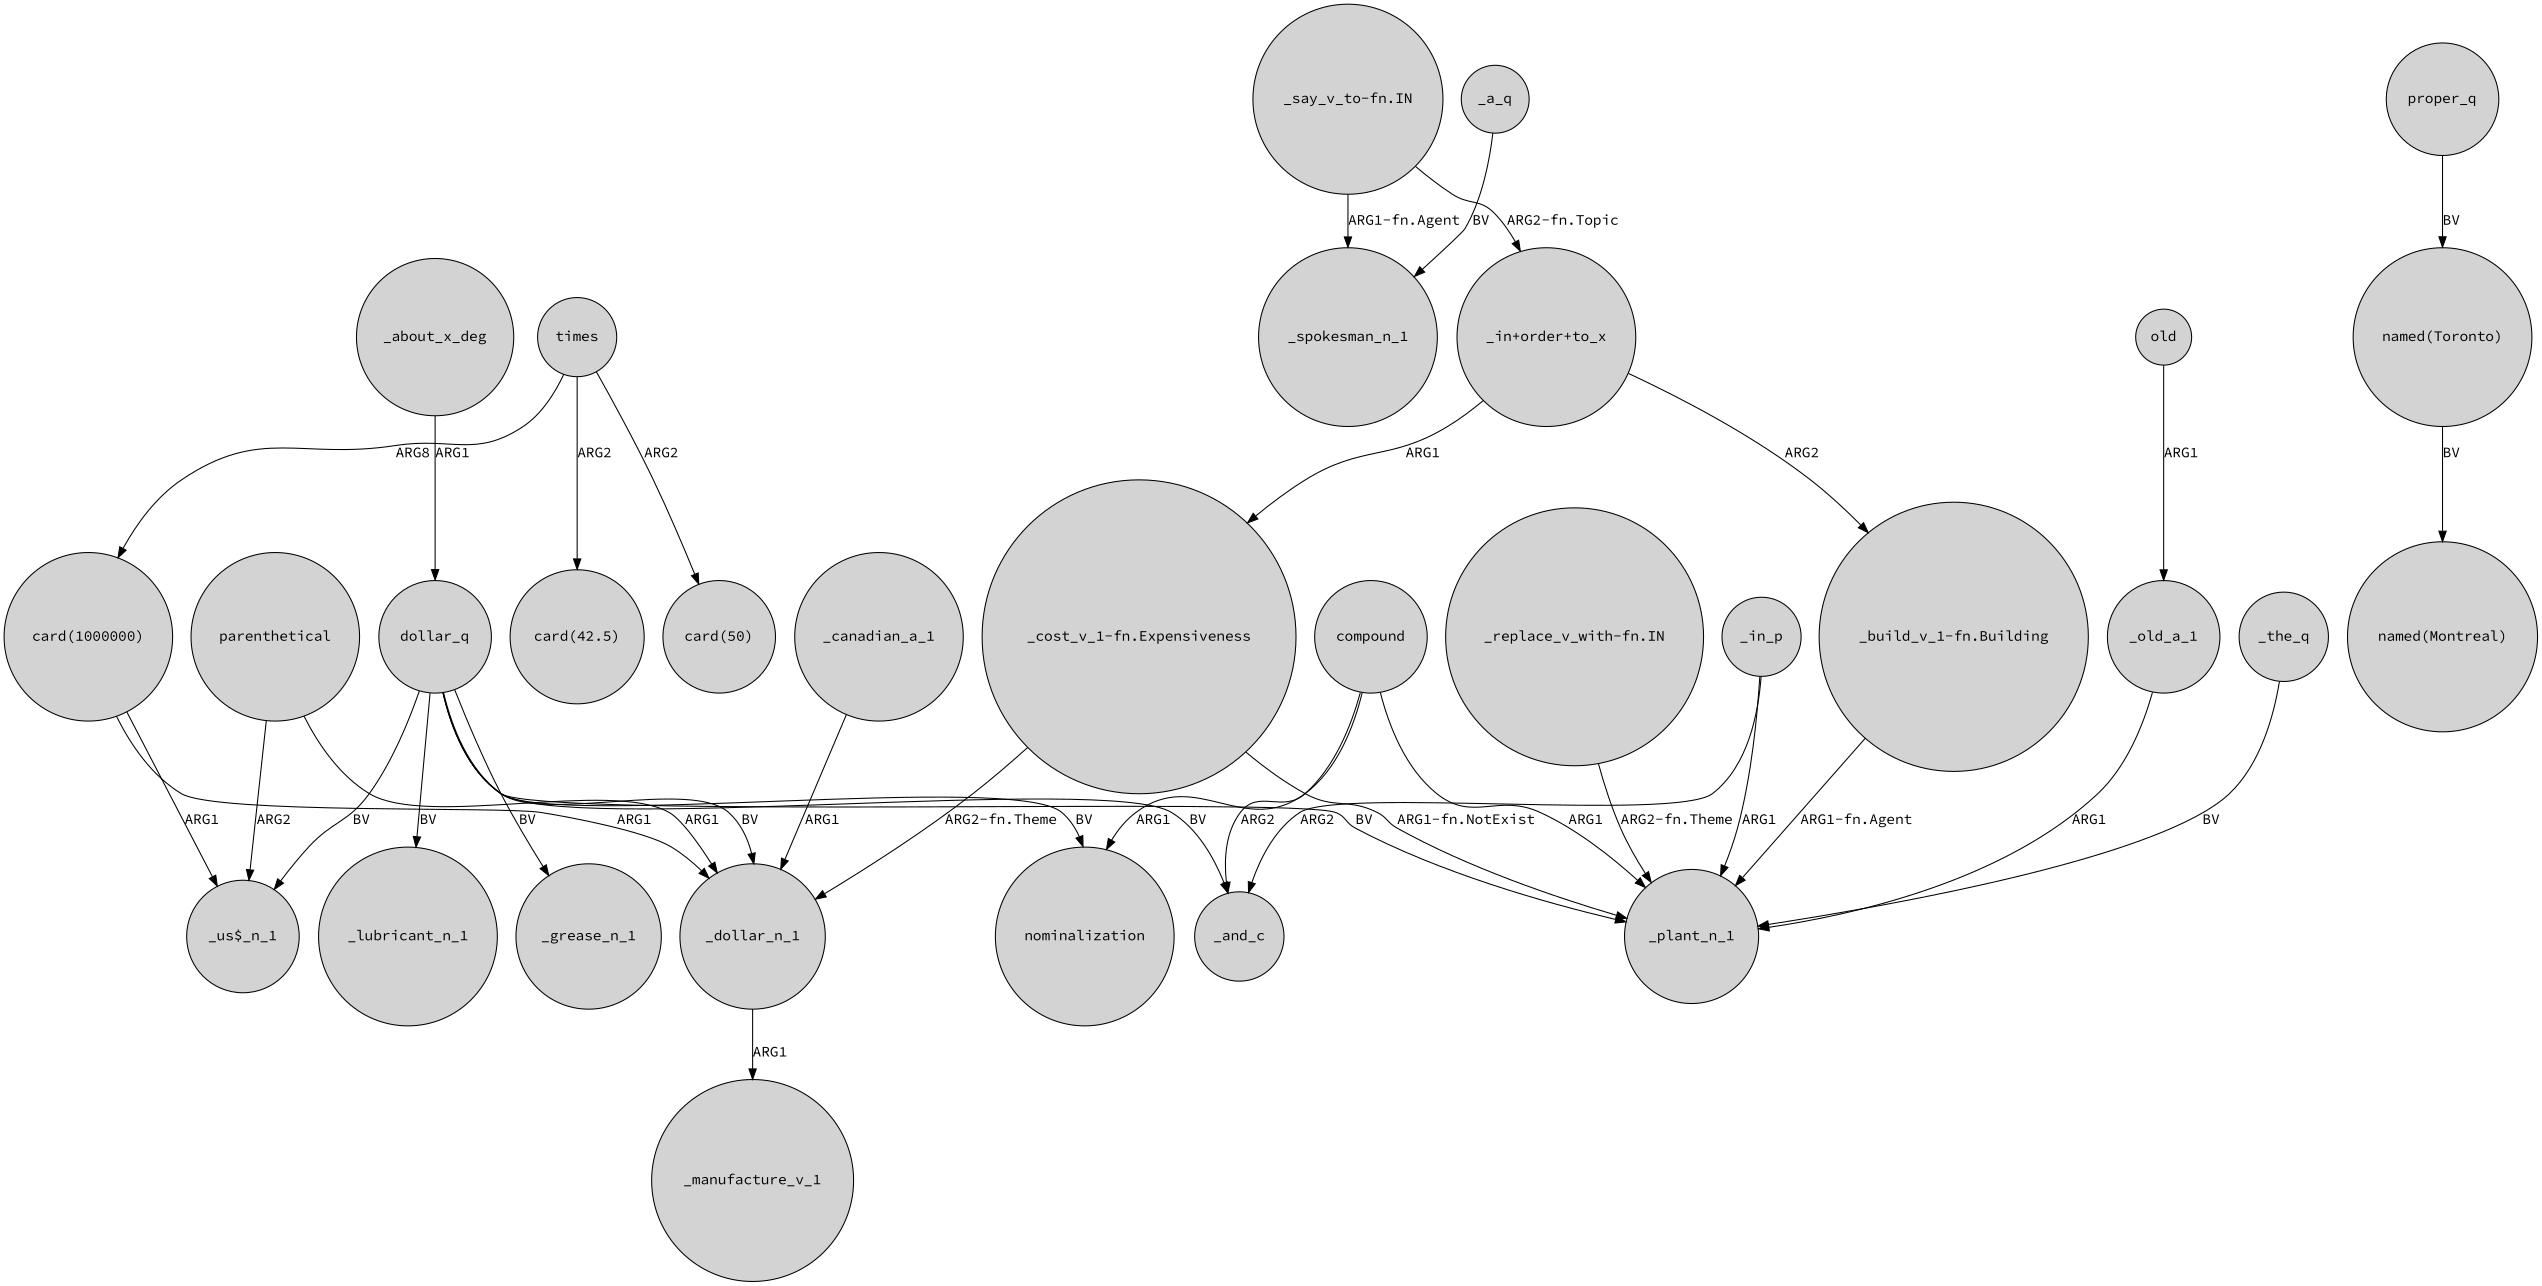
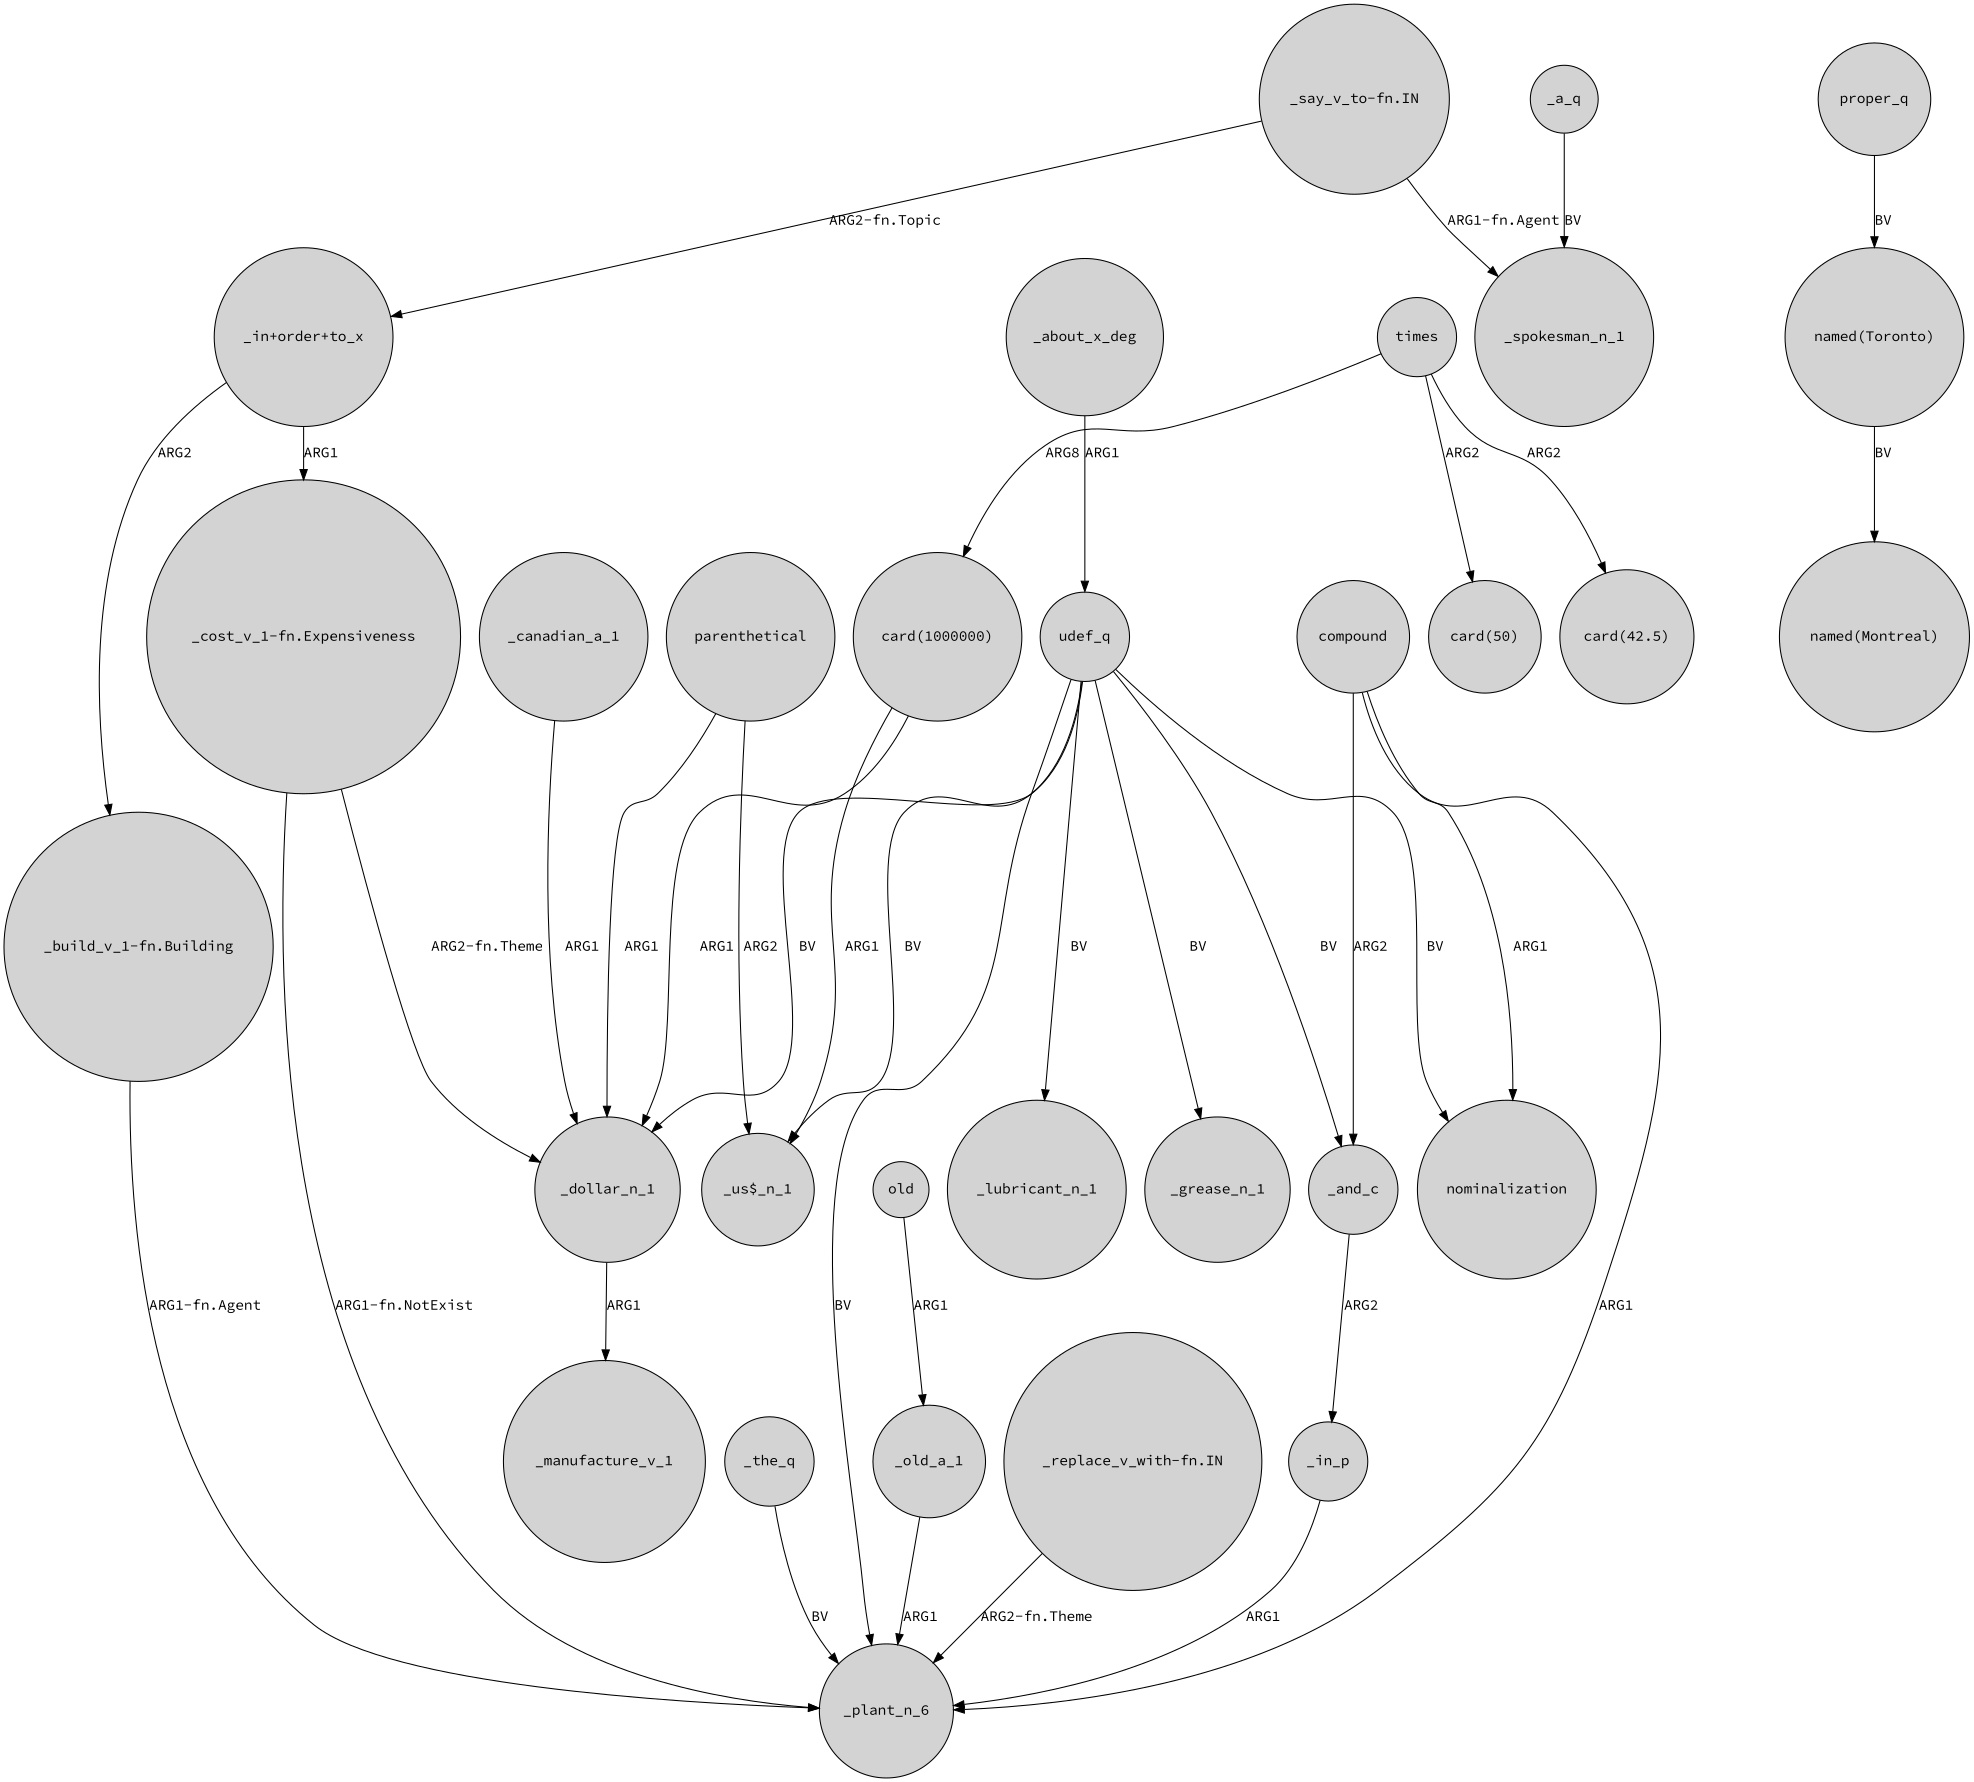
node "dollar_q": label "dollar_q" -> "udef_q"
edge "_in_p" -> "_and_c": reversed
node "_plant_n_1": label "_plant_n_1" -> "_plant_n_6"
